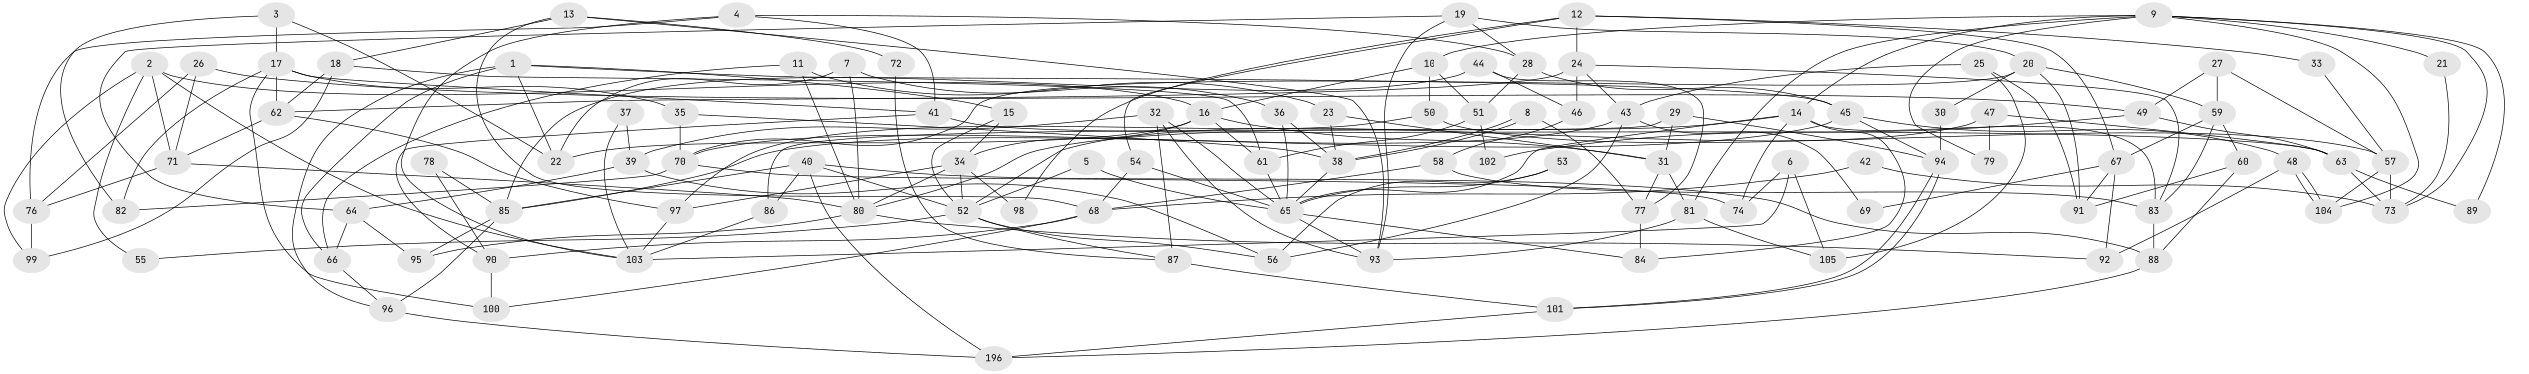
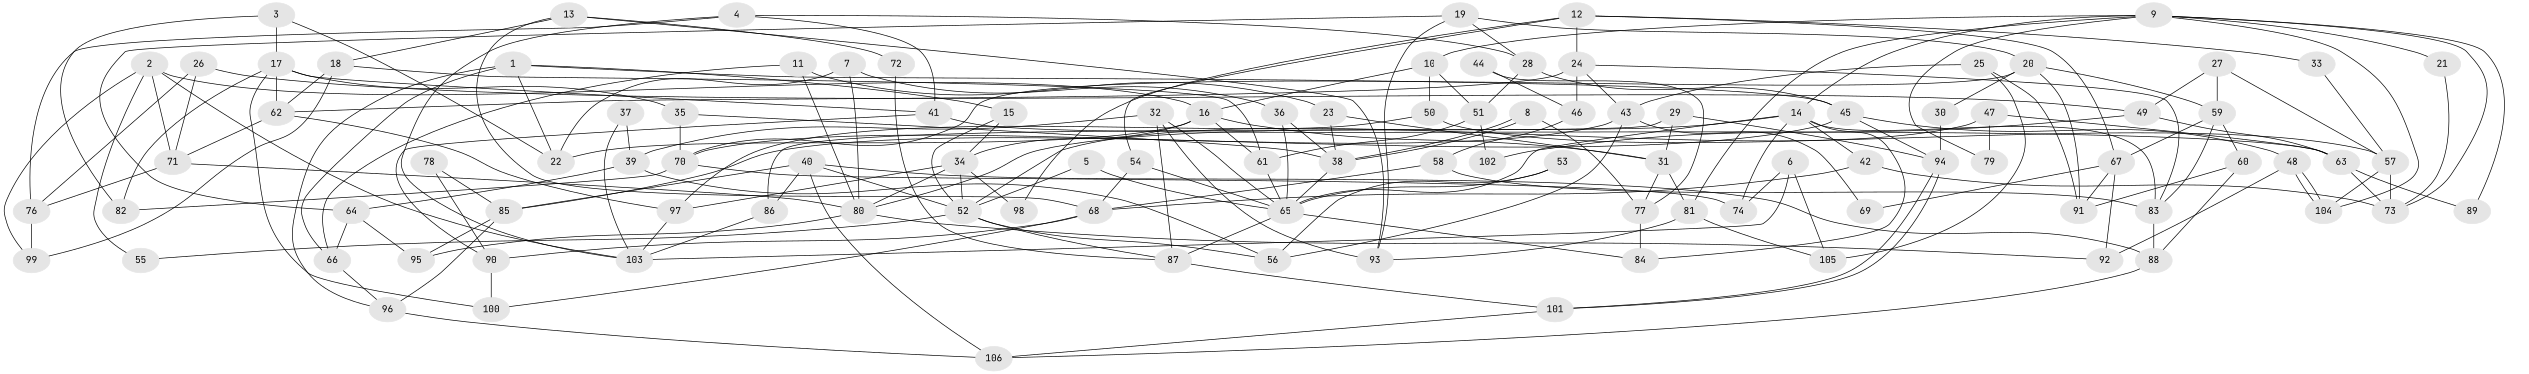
edge "44" -- "85": removed
edge "14" -- "42": added
edge "65" -- "93": now "65" -- "87"
node "196": label "196" -> "106"
